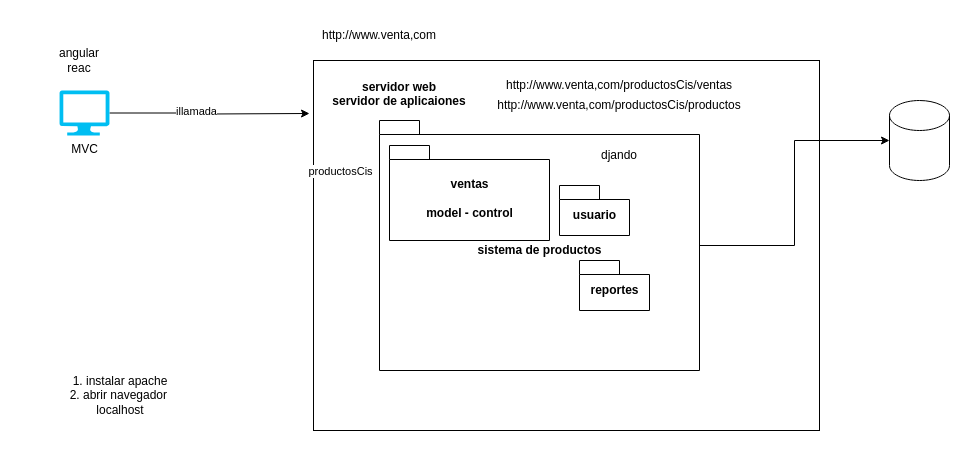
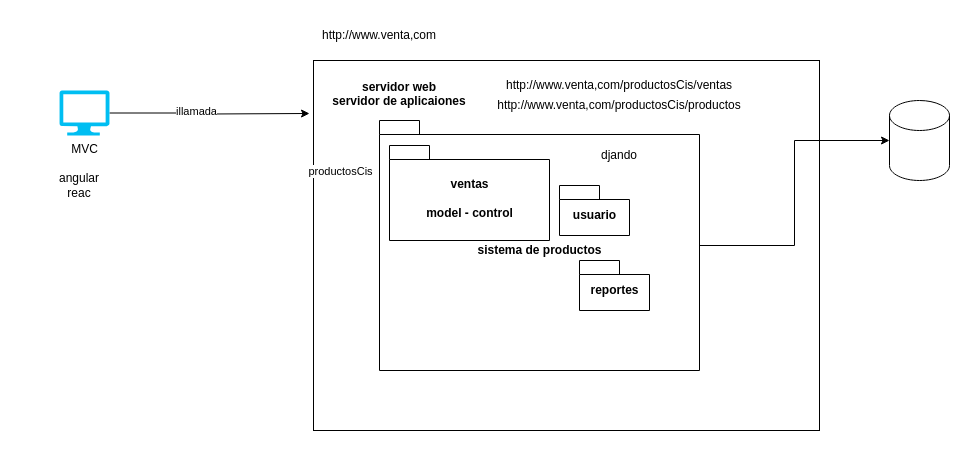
node "angular reac": moved (80, 61) -> (80, 186)
node "1. instalar apache 2. abrir navegador localhost": removed
